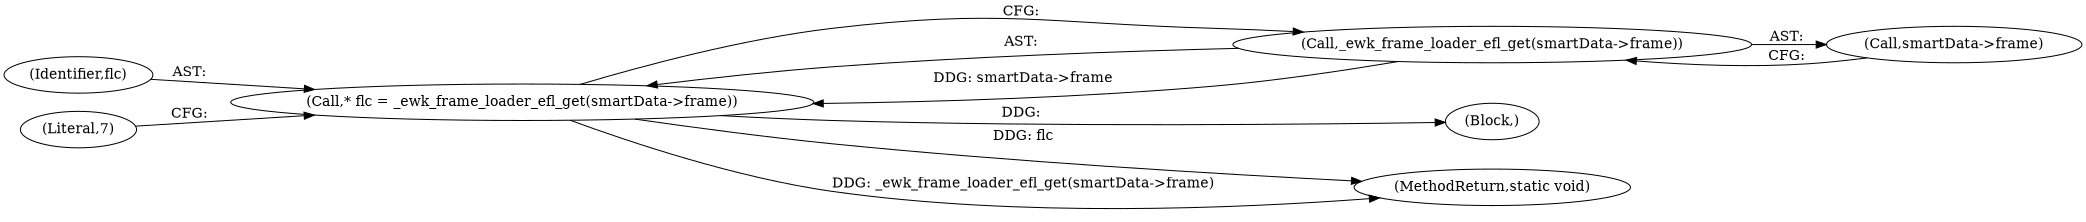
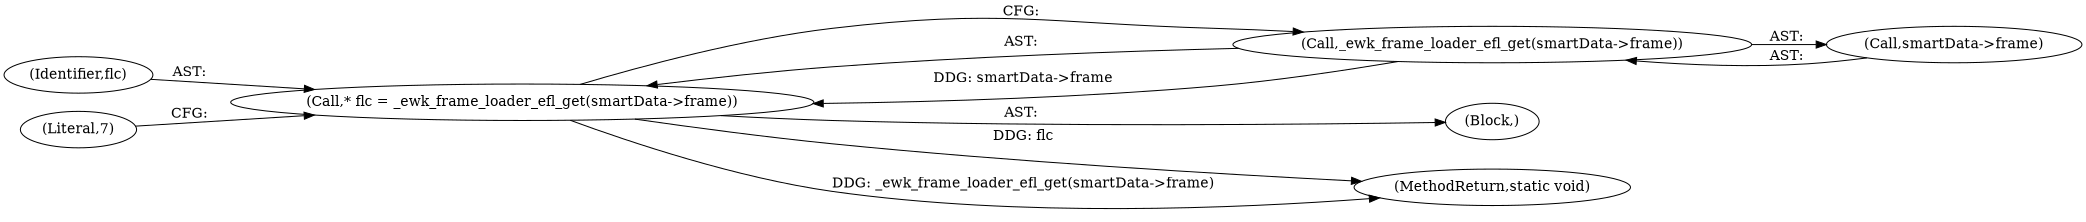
edge "(Call,smartData->frame)" -> "(Call,_ewk_frame_loader_efl_get(smartData->frame))": label "CFG: " -> "AST: "
edge "(Call,* flc = _ewk_frame_loader_efl_get(smartData->frame))" -> "(Block,)": label "DDG: " -> "AST: "
